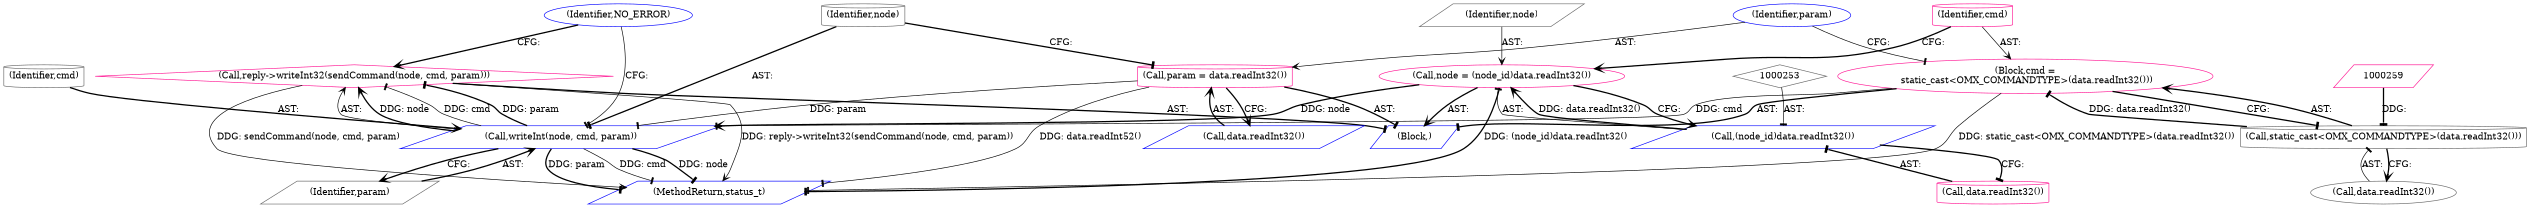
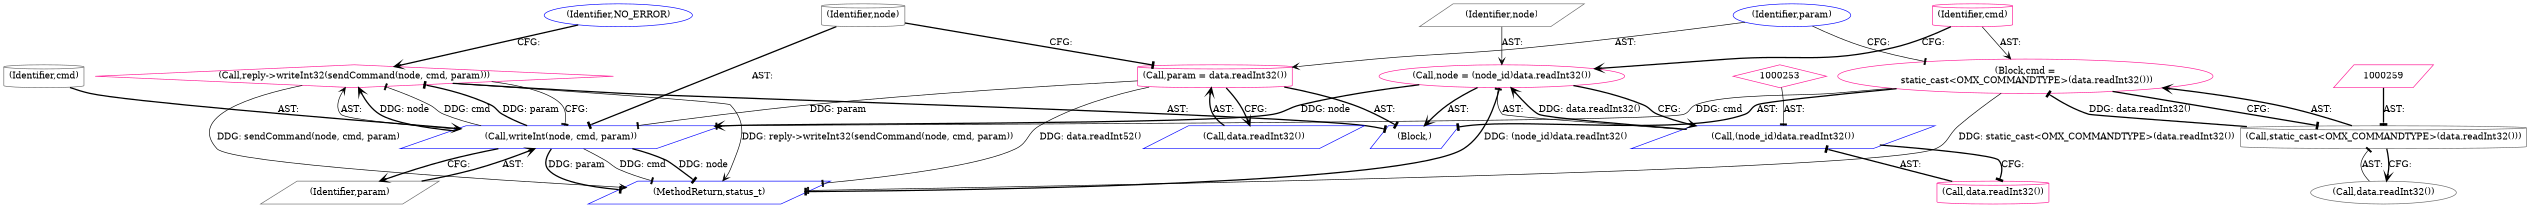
node "1000253": color gray40 -> deeppink
edge "(Identifier,NO_ERROR)" -> "(Call,writeInt(node, cmd, param))": now "(Call,reply->writeInt32(sendCommand(node, cmd, param)))" -> "(Call,writeInt(node, cmd, param))"
edge "1000259" -> "(Call,static_cast<OMX_COMMANDTYPE>(data.readInt32()))": label "DDG: " -> "AST: "
